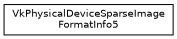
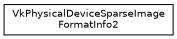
node "VkPhysicalDeviceSparseImage FormatInfo5": label "VkPhysicalDeviceSparseImage FormatInfo5" -> "VkPhysicalDeviceSparseImage FormatInfo2"
